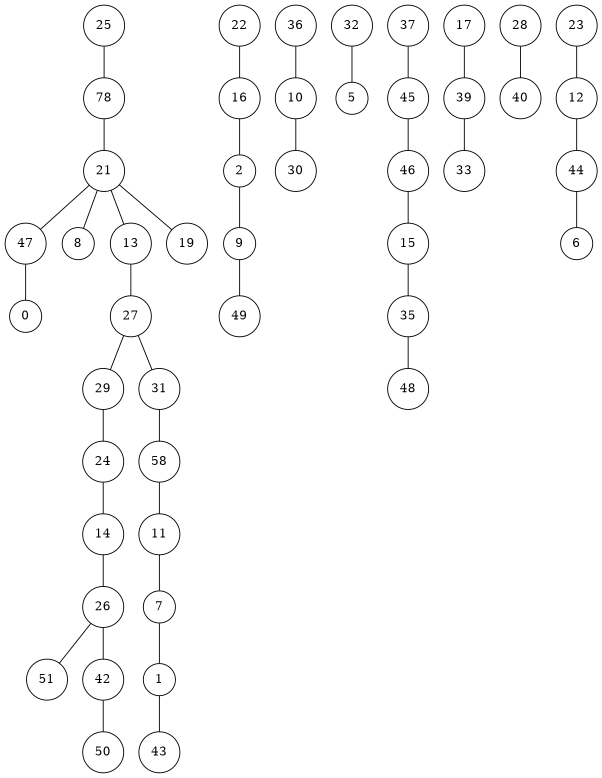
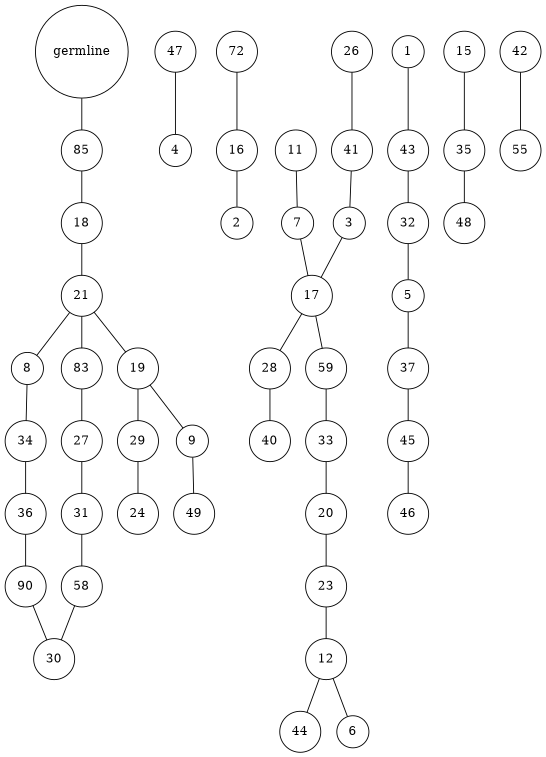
node "25": label "25" -> "85"
node "22": label "22" -> "72"
node "germline": added
node "78": label "78" -> "18"
node "10": label "10" -> "90"
node "39": label "39" -> "59"
edge "43" -- "32": added
edge "21" -- "47": removed
edge "2" -- "9": now "19" -- "9"
edge "46" -- "15": removed
edge "44" -- "6": now "12" -- "6"
node "3": added
node "13": label "13" -> "83"
node "0": label "0" -> "4"
edge "5" -- "37": added
edge "17" -- "28": added
edge "27" -- "29": now "19" -- "29"
node "34": added
edge "58" -- "11": now "58" -- "30"
node "20": added
node "14": removed
edge "26" -- "42": removed
edge "7" -- "1": now "7" -- "17"
node "51": label "51" -> "41"
node "50": label "50" -> "55"
